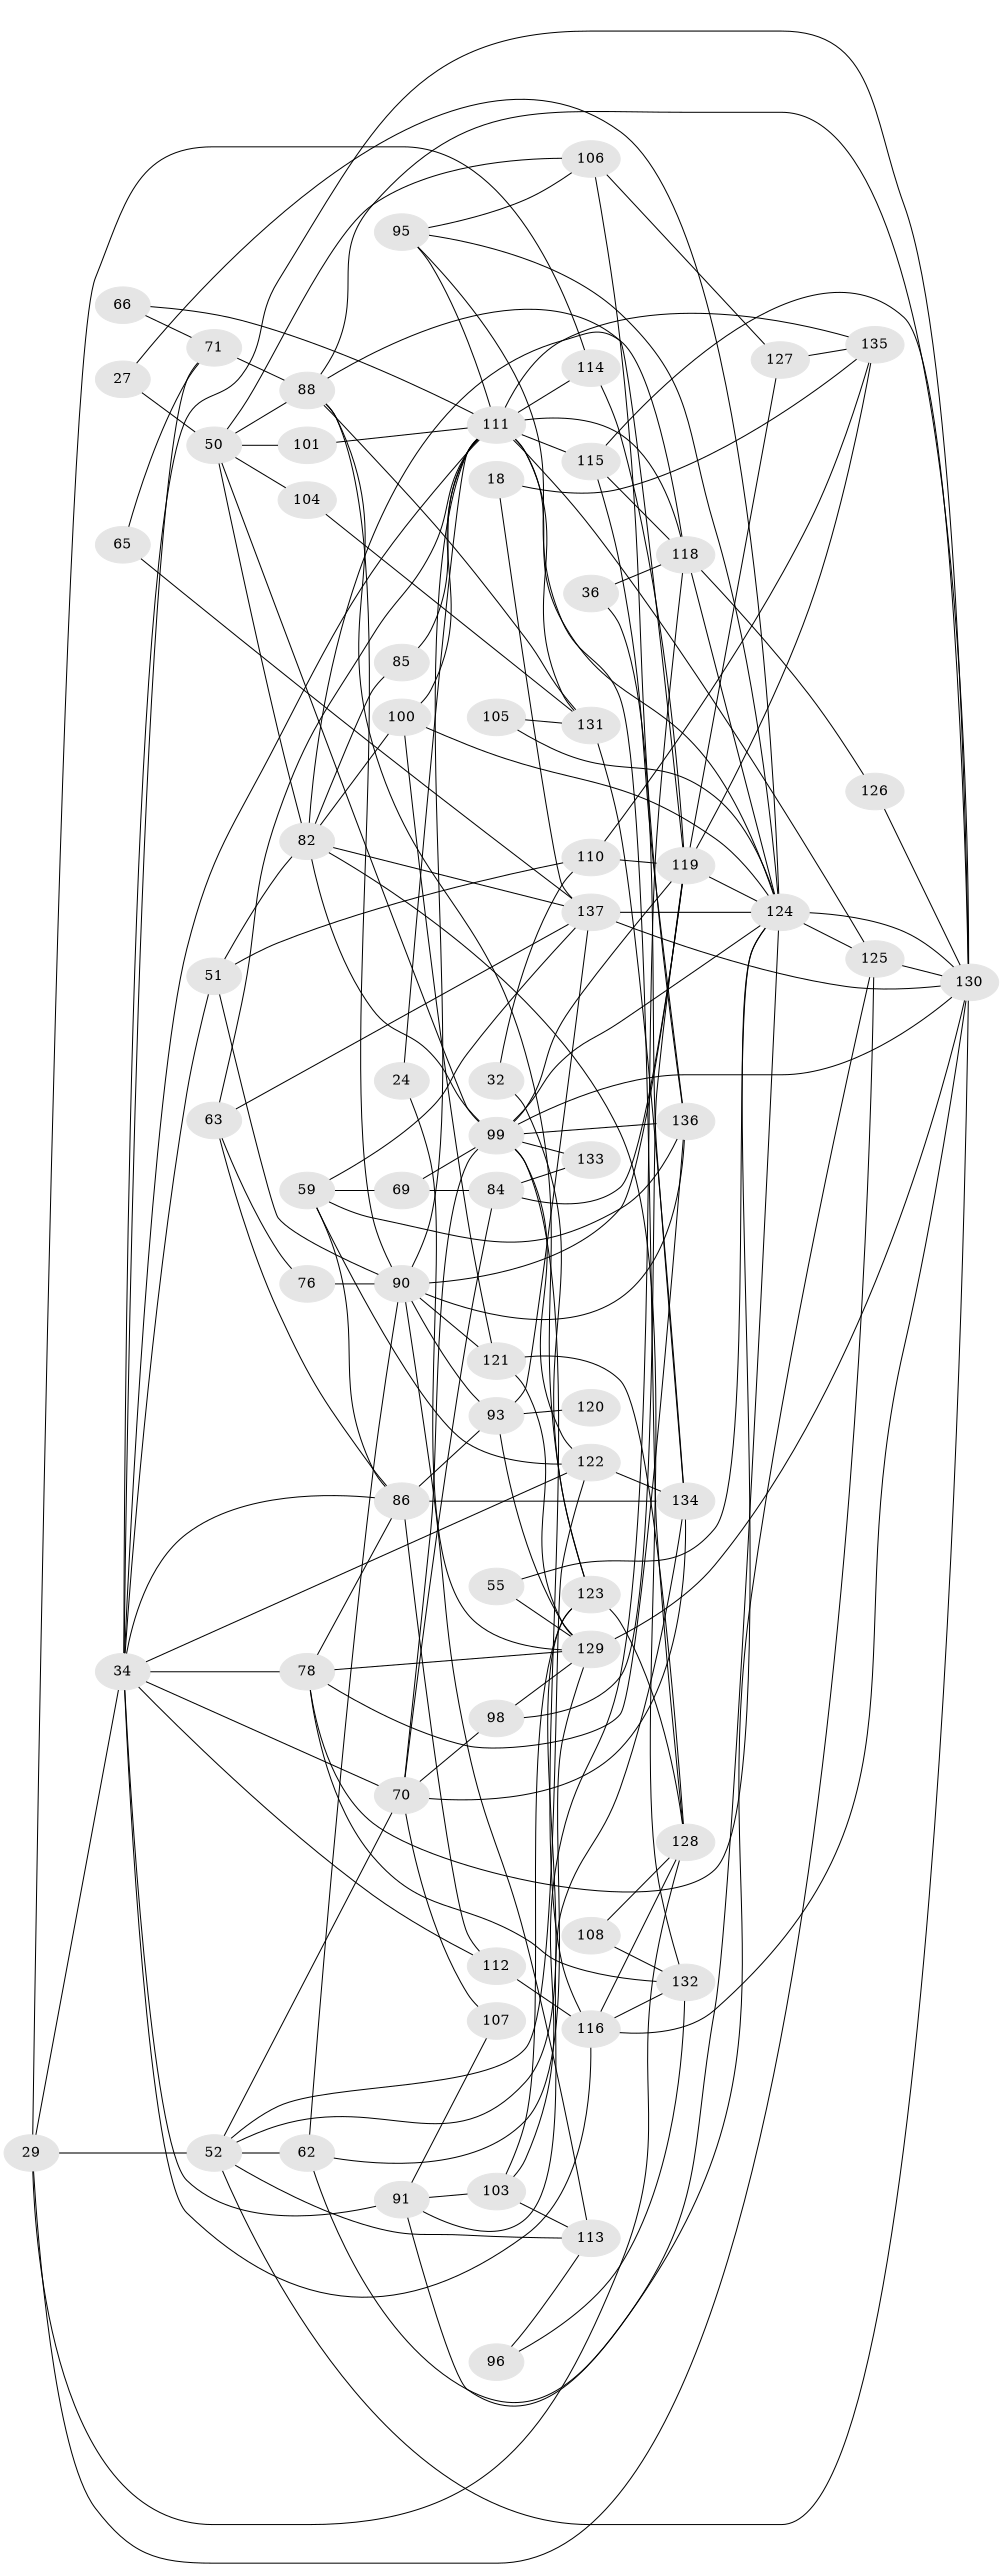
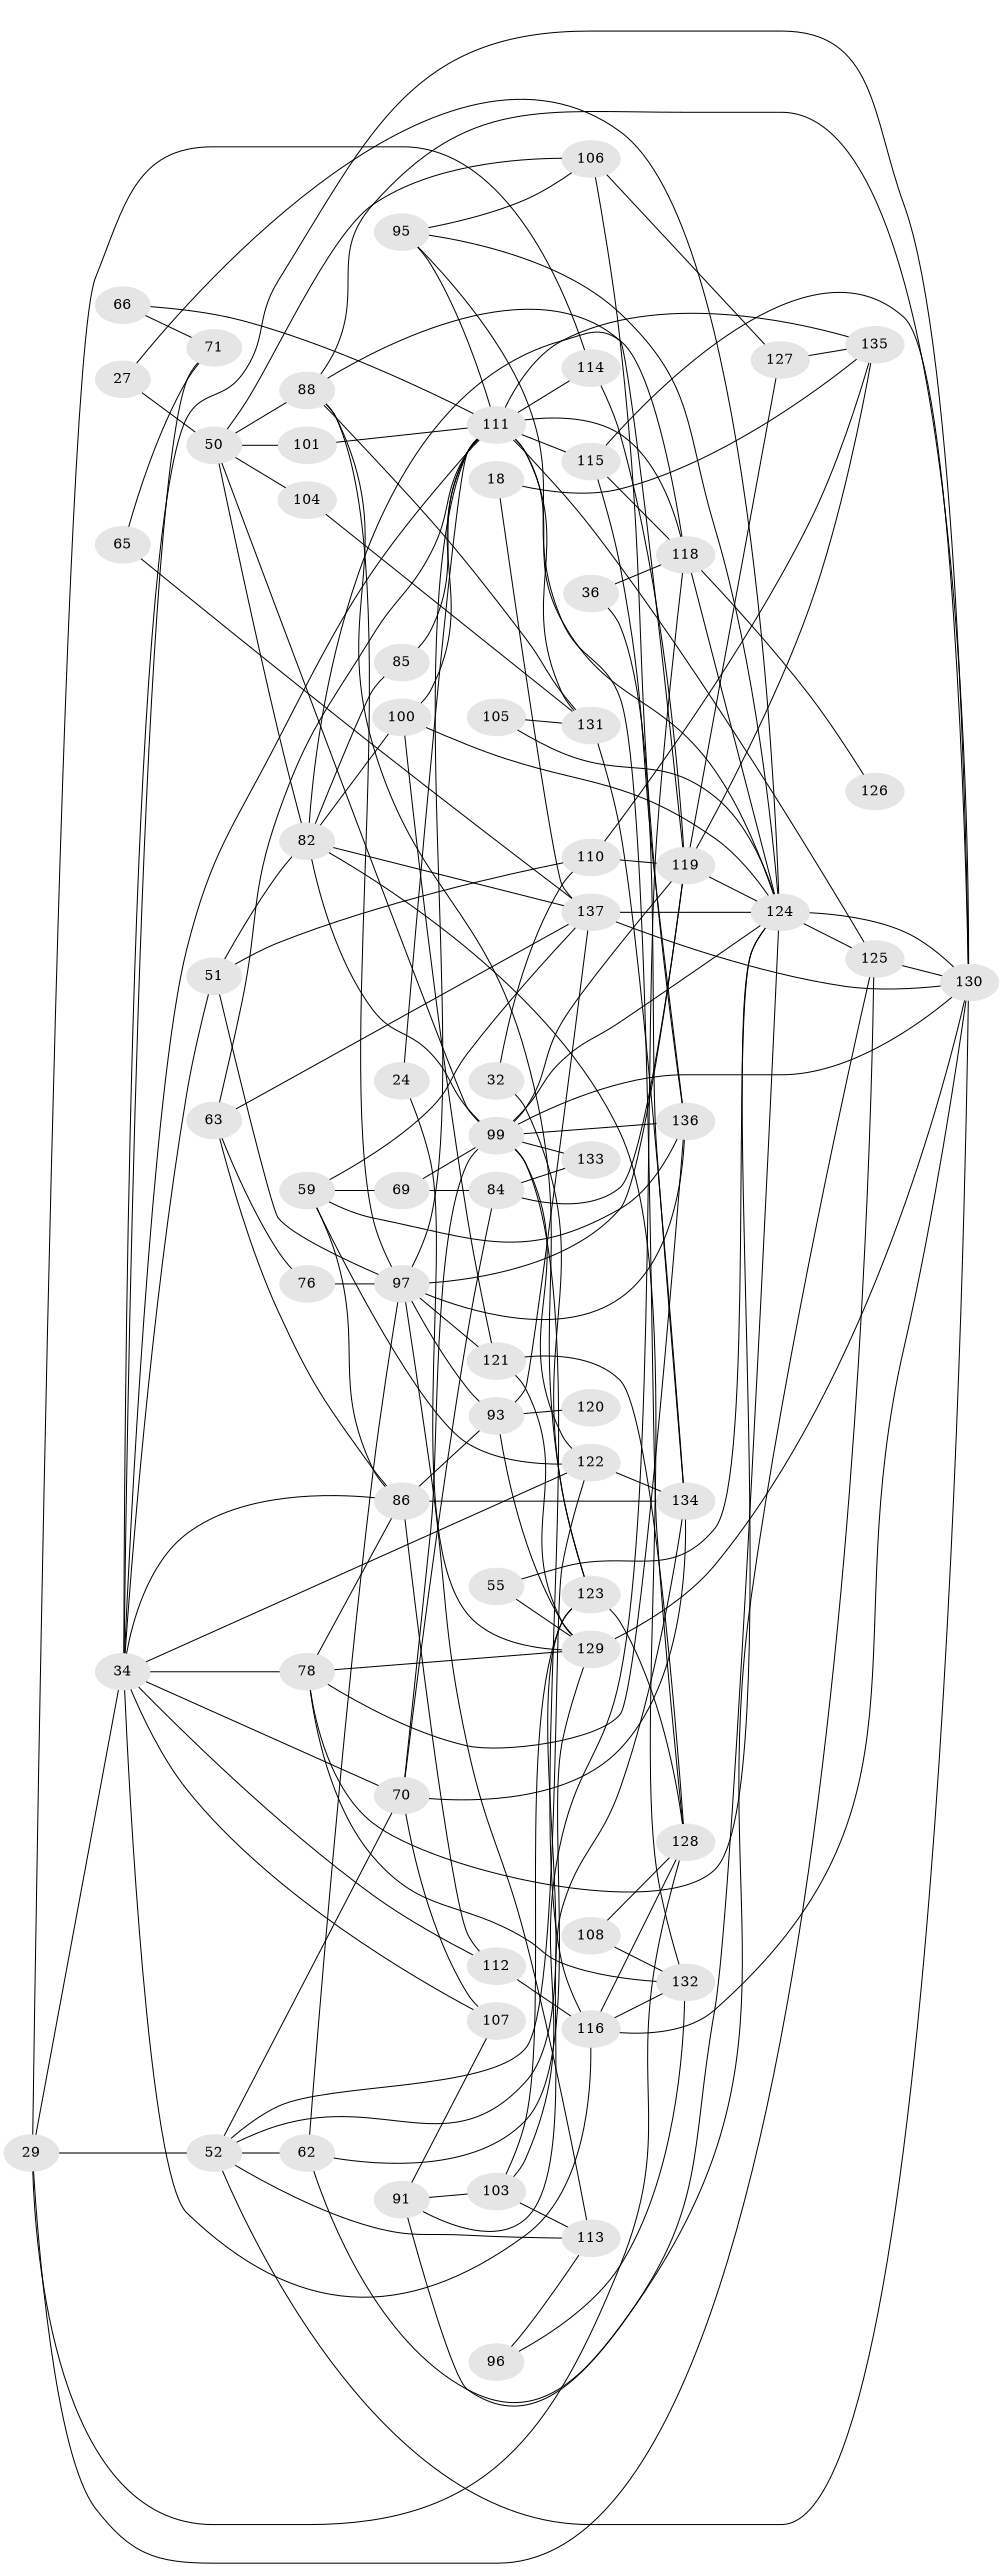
edge "71" -- "88": removed
edge "126" -- "130": removed
node "90": label "90" -> "97"
node "98": removed
edge "34" -- "91": now "34" -- "107"
